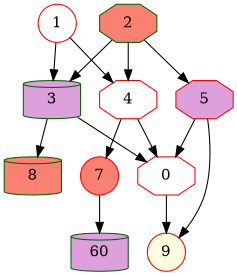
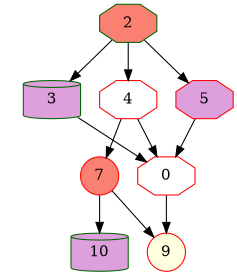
node "1": removed
node "8": removed
edge "5" -> "9": now "7" -> "9"
node "60": label "60" -> "10"
